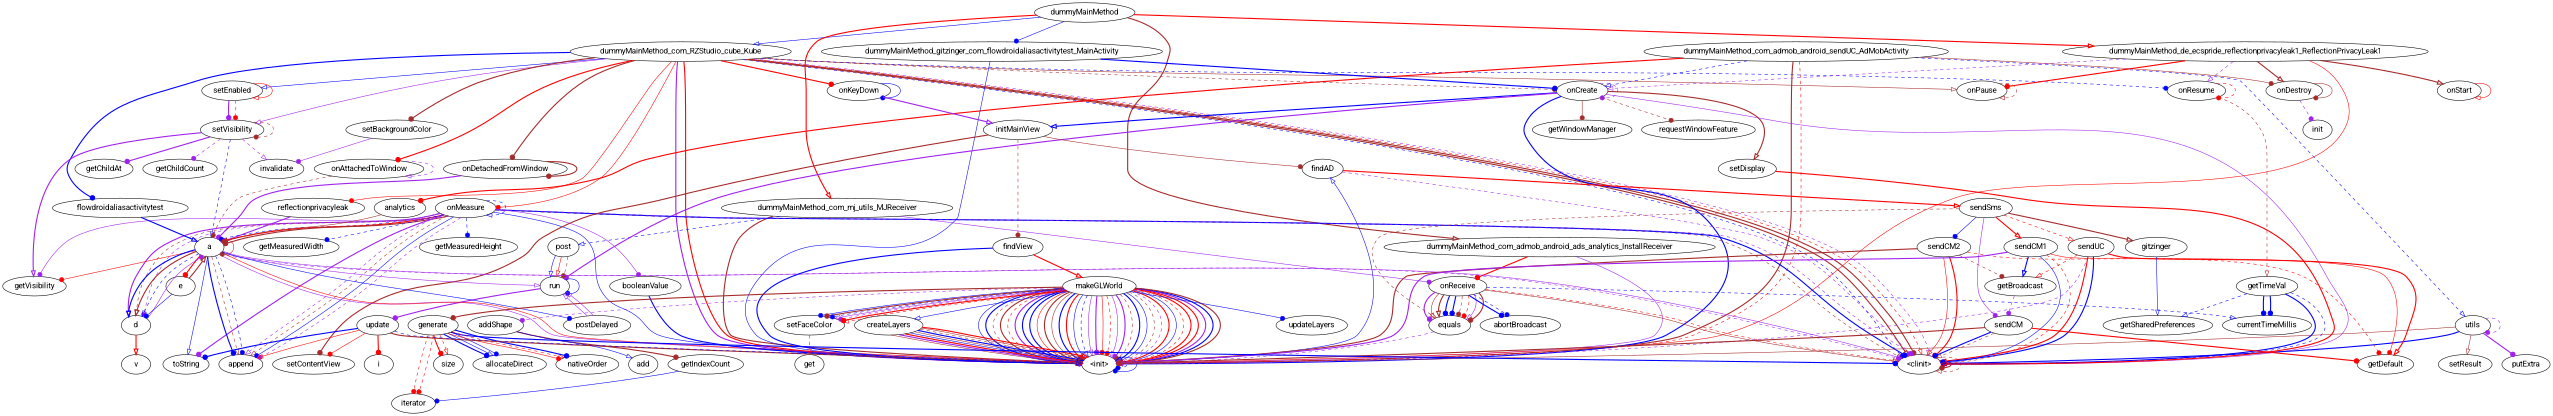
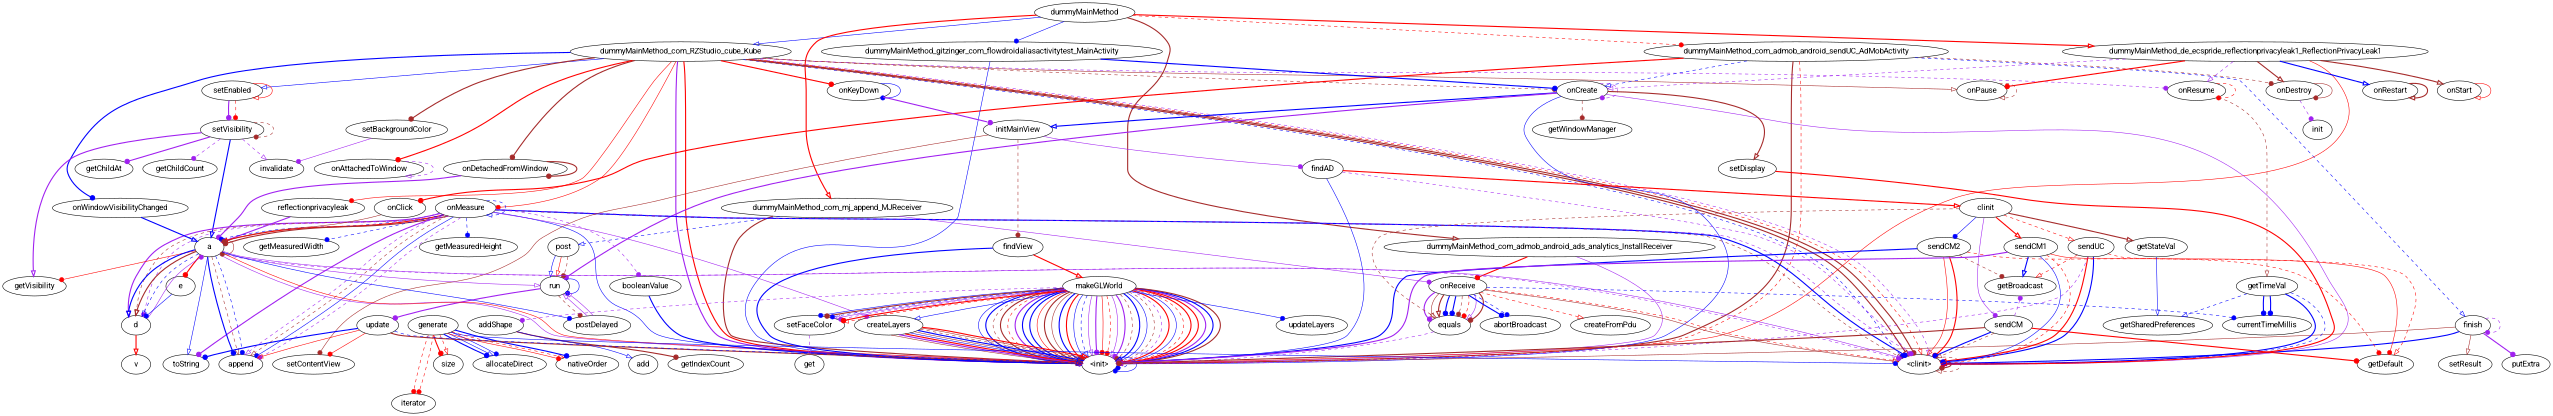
edge "dummyMainMethod" -> "dummyMainMethod_com_admob_android_sendUC_AdMobActivity": added
edge "dummyMainMethod_com_admob_android_sendUC_AdMobActivity" -> "onDestroy": style solid -> dashed
edge "dummyMainMethod_com_RZStudio_cube_Kube" -> "onResume": color blue -> purple
edge "dummyMainMethod_com_RZStudio_cube_Kube" -> "setVisibility": removed
node "onRestart": added
edge "onCreate" -> "getWindowManager": style solid -> dashed
edge "onKeyDown" -> "initMainView": arrowhead onormal -> dot
node "requestWindowFeature": removed
edge "initMainView" -> "findAD": color brown -> purple
edge "setVisibility" -> "a": style dashed -> bold
edge "onAttachedToWindow" -> "a": removed
edge "initMainView" -> "setContentView": style bold -> solid
node "flowdroidaliasactivitytest": label "flowdroidaliasactivitytest" -> "onWindowVisibilityChanged"
node "analytics": label "analytics" -> "onClick"
node "dummyMainMethod_com_mj_utils_MJReceiver": label "dummyMainMethod_com_mj_utils_MJReceiver" -> "dummyMainMethod_com_mj_append_MJReceiver"
node "sendSms": label "sendSms" -> "clinit"
edge "onMeasure" -> "getVisibility": now "onMeasure" -> "createLayers"
edge "onMeasure" -> "booleanValue": style solid -> dashed
node "gitzinger": label "gitzinger" -> "getStateVal"
edge "sendUC" -> "getDefault": style bold -> dashed
edge "e" -> "a": removed
edge "sendCM2" -> "<init>": color brown -> blue
edge "makeGLWorld" -> "generate": removed
edge "onReceive" -> "currentTimeMillis": arrowhead onormal -> dot
edge "getBroadcast" -> "sendCM": reversed
edge "run" -> "postDelayed": added
node "createFromPdu": added
node "utils": label "utils" -> "finish"
edge "onCreate" -> "<init>": style bold -> solid
edge "<init>" -> "findAD": reversed
edge "setFaceColor" -> "get": color red -> purple
edge "generate" -> "<clinit>": style bold -> solid
node "i": removed
edge "getIndexCount" -> "iterator": removed
